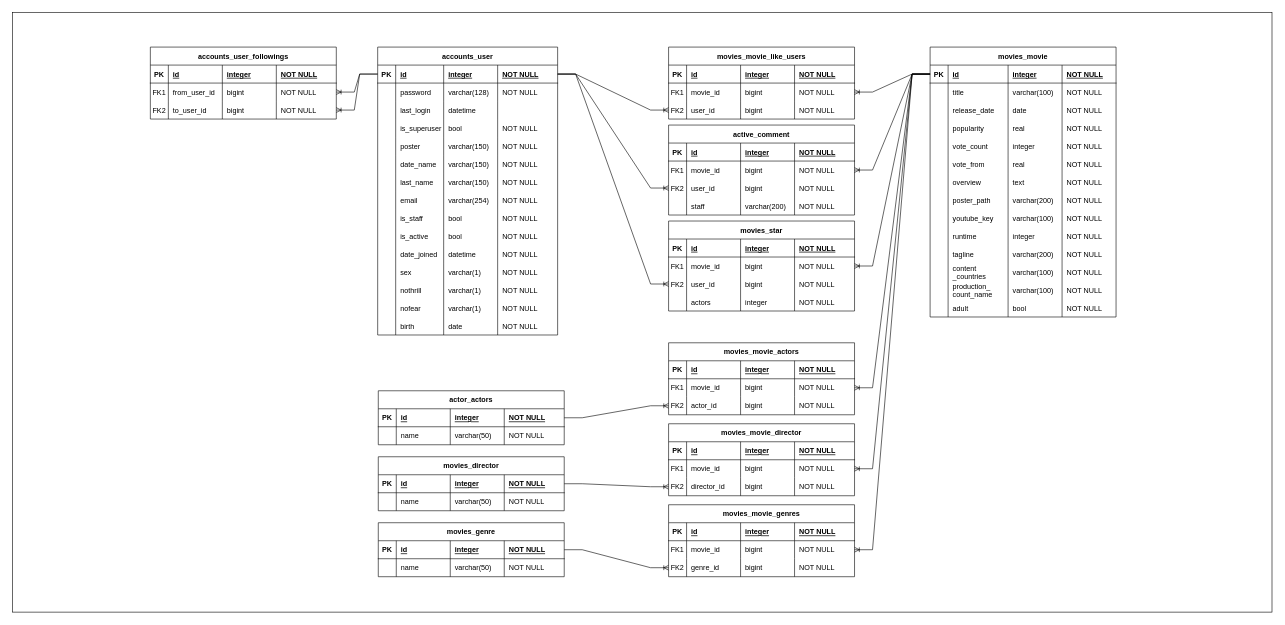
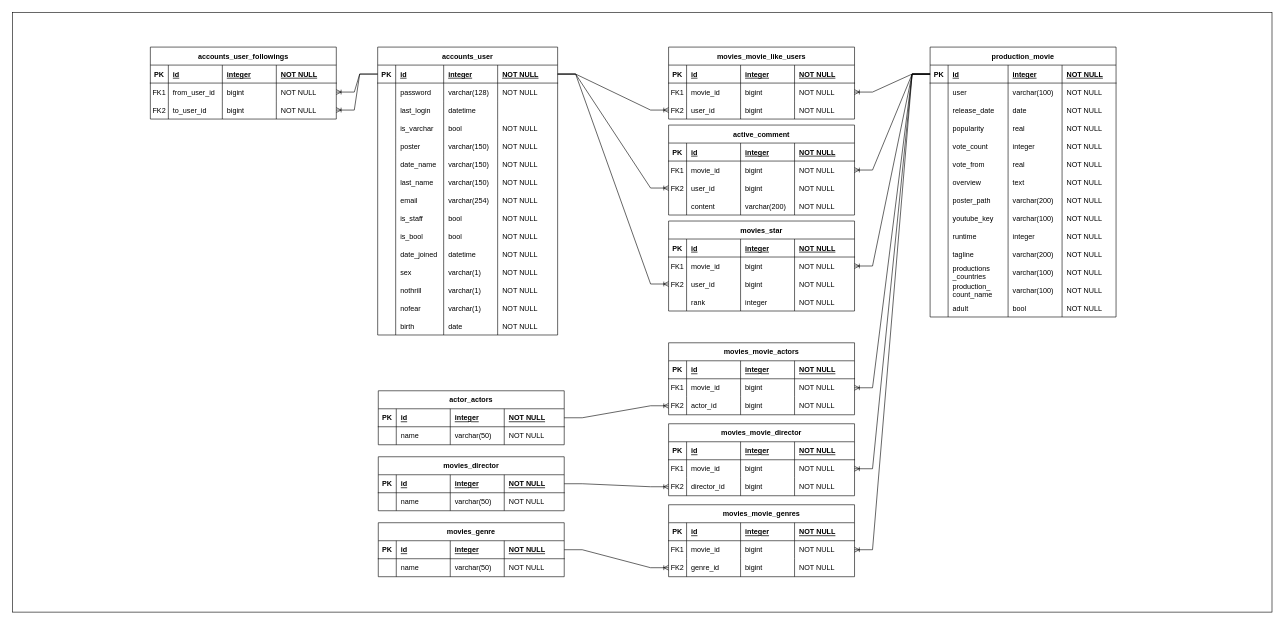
node "movies_movie": label "movies_movie" -> "production_movie"
node "title": label "title" -> "user"
node "is_superuser": label "is_superuser" -> "is_varchar"
node "staff": label "staff" -> "content"
node "is_active": label "is_active" -> "is_bool"
node "content _countries": label "content _countries" -> "productions _countries"
node "actors": label "actors" -> "rank"
